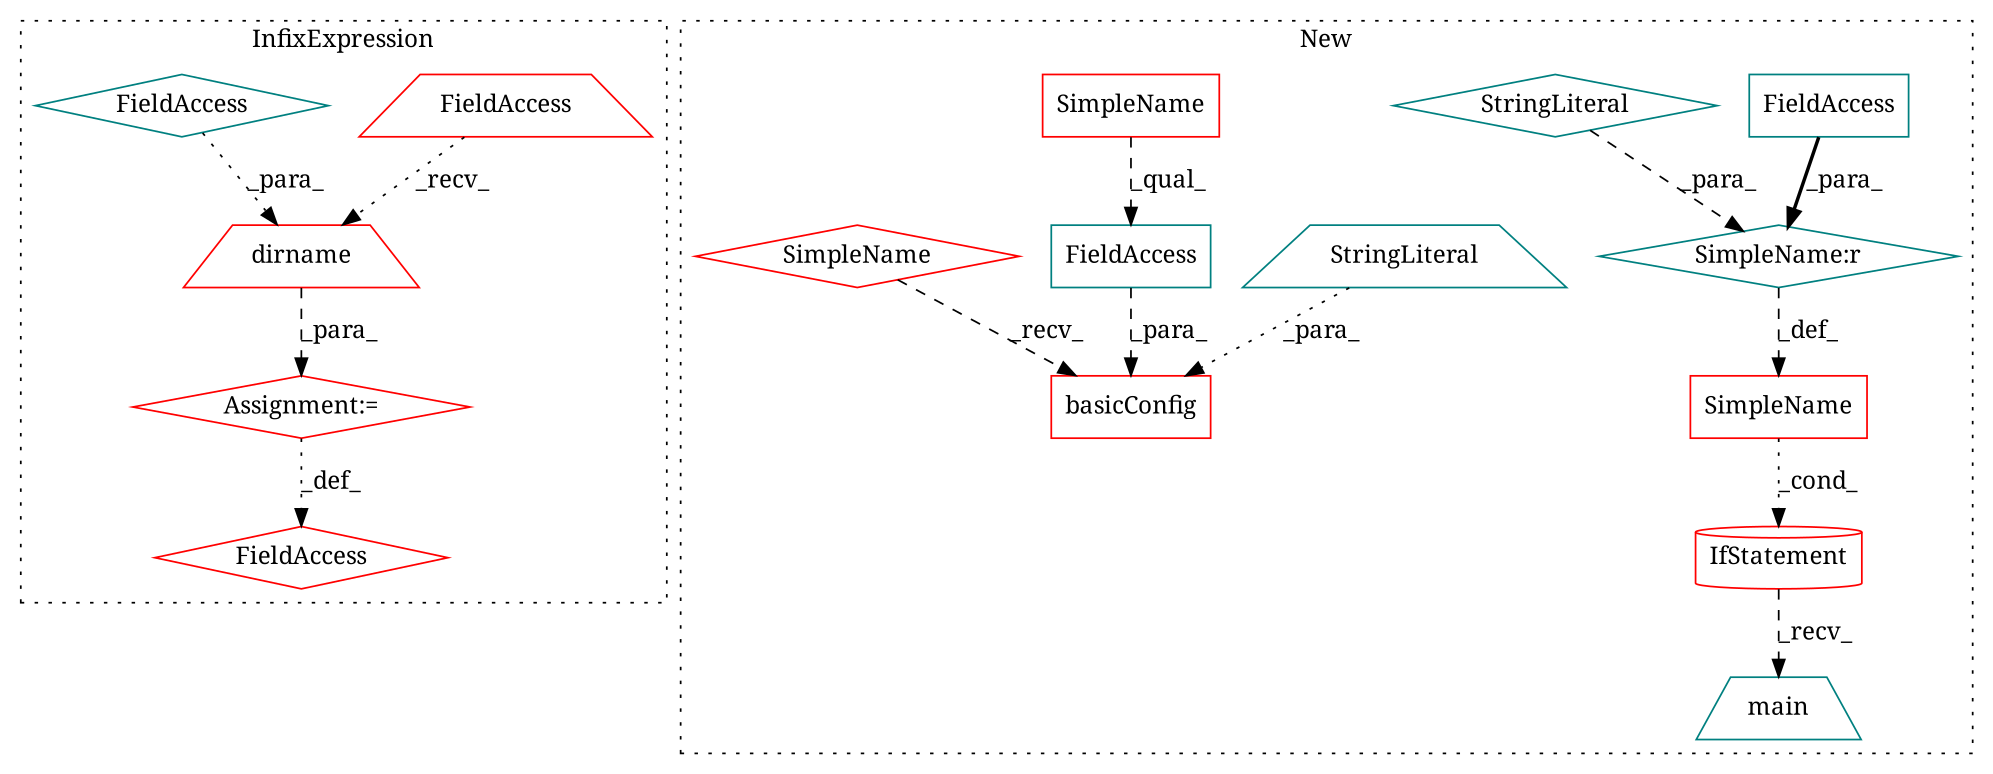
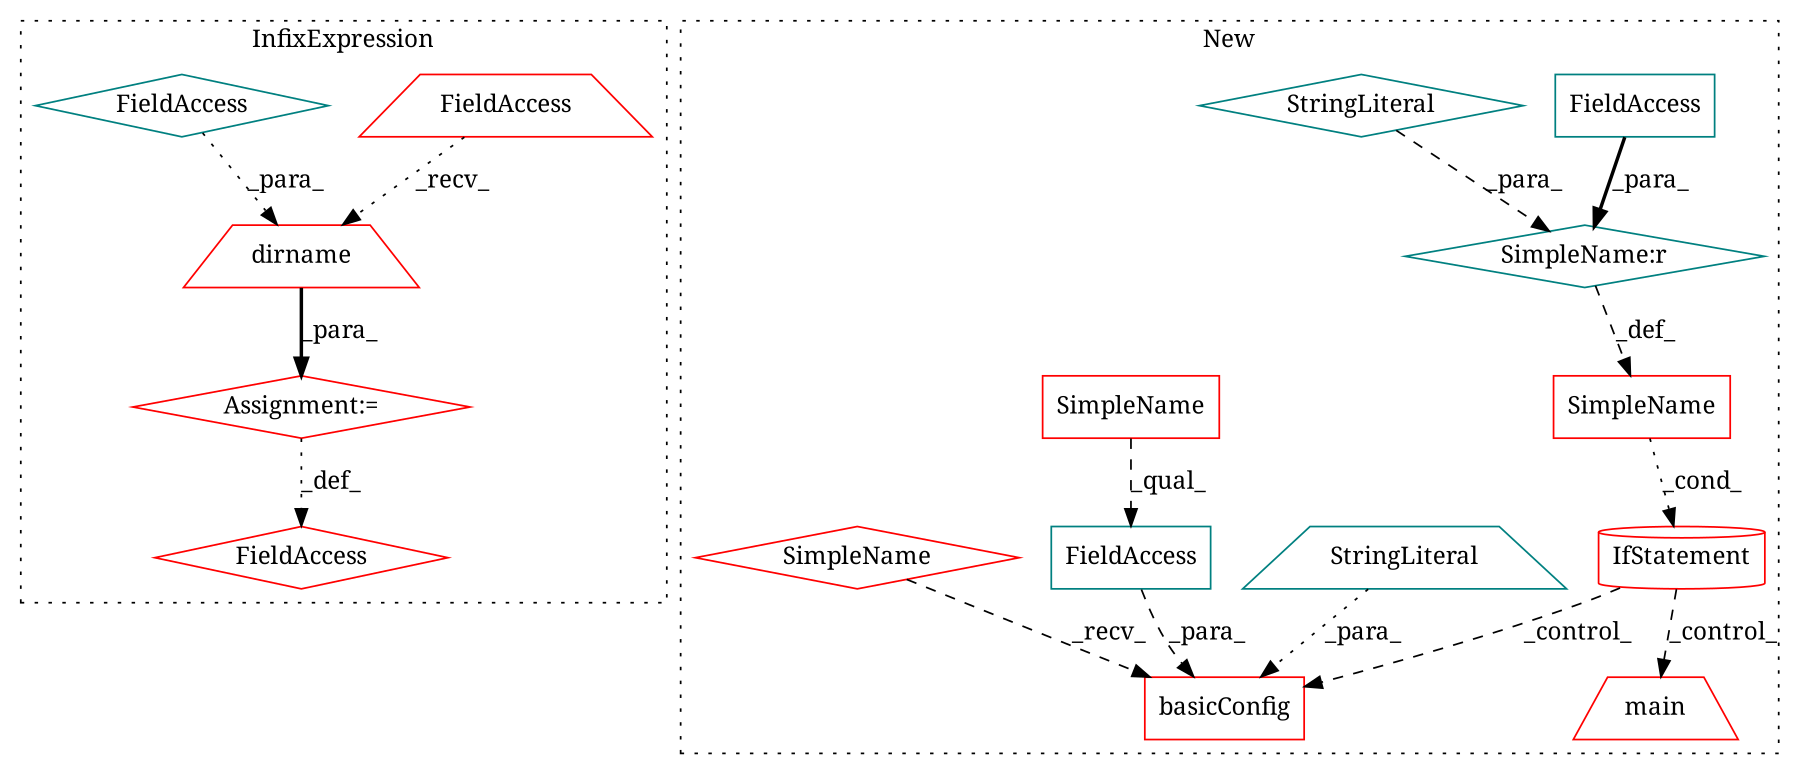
edge "dirname" -> "Assignment:=": style dashed -> bold
edge "IfStatement" -> "main": label "_recv_" -> "_control_"
edge "IfStatement" -> "basicConfig": added, label "_control_"
node "main": color teal -> red
